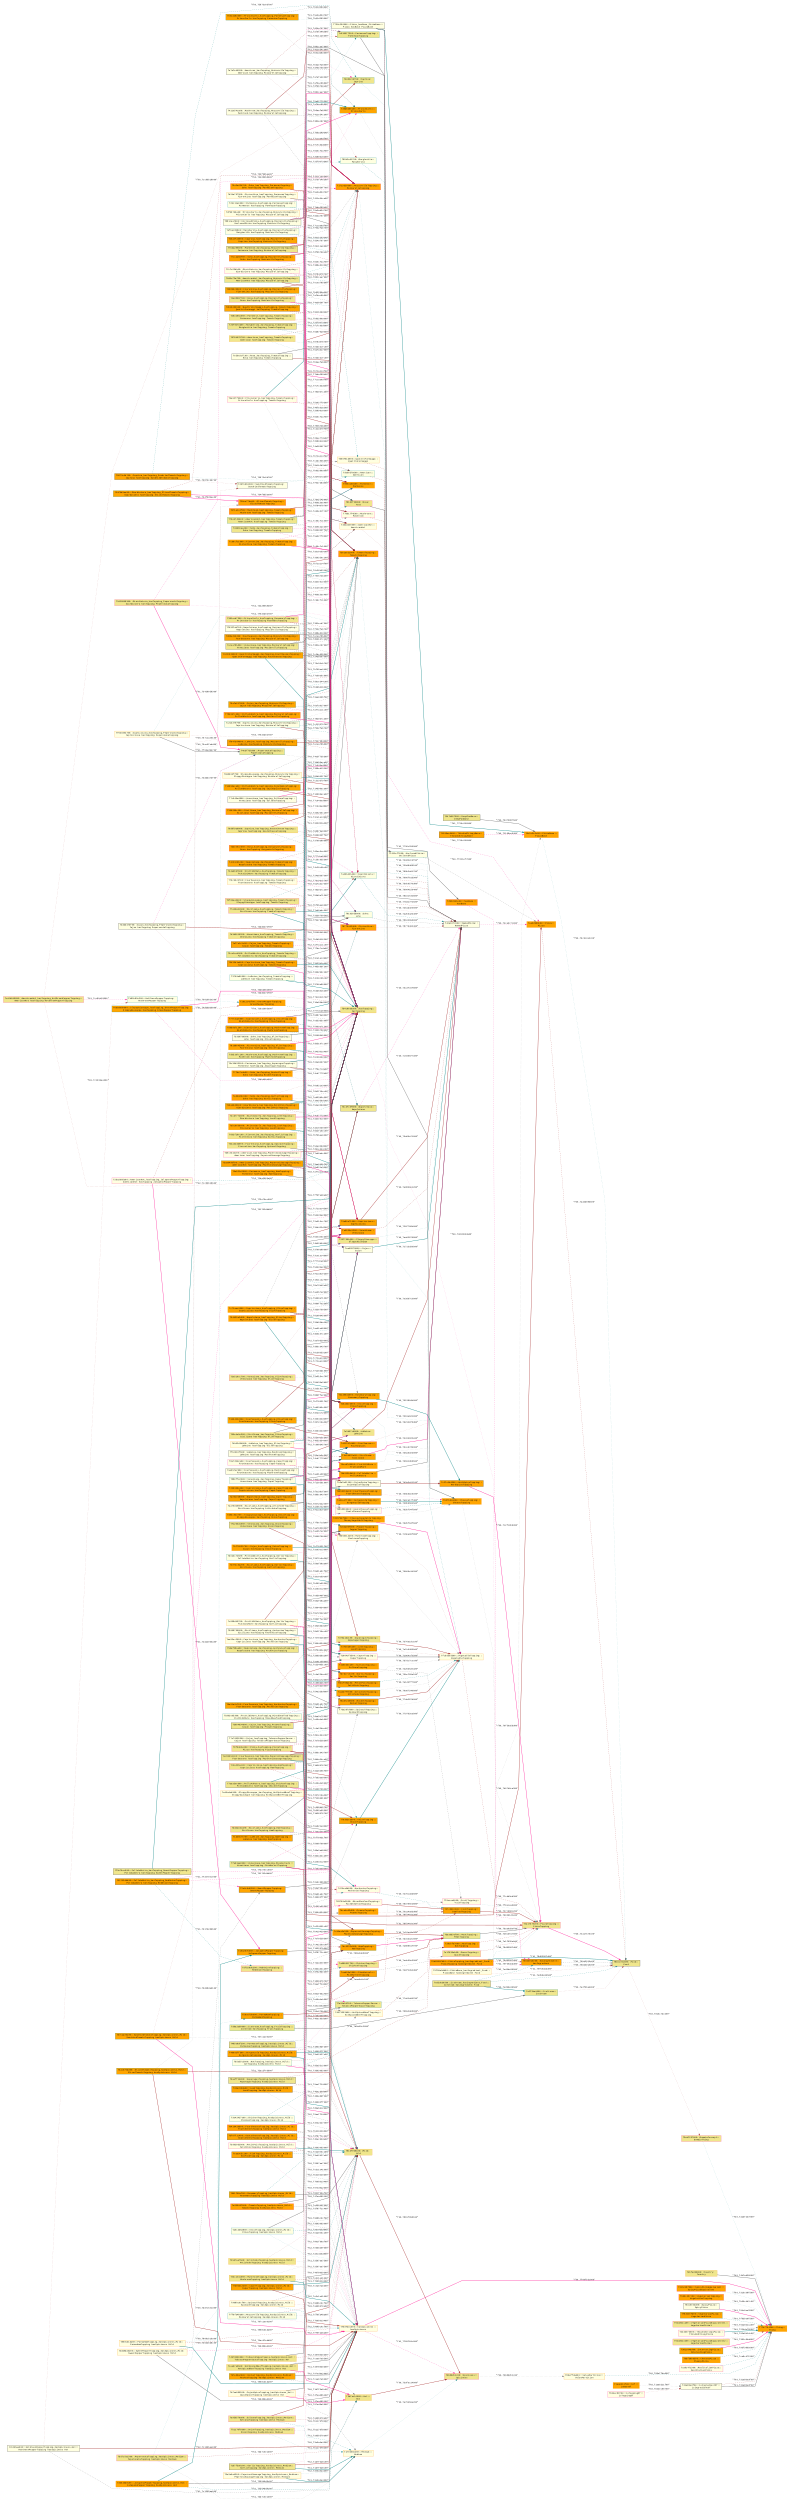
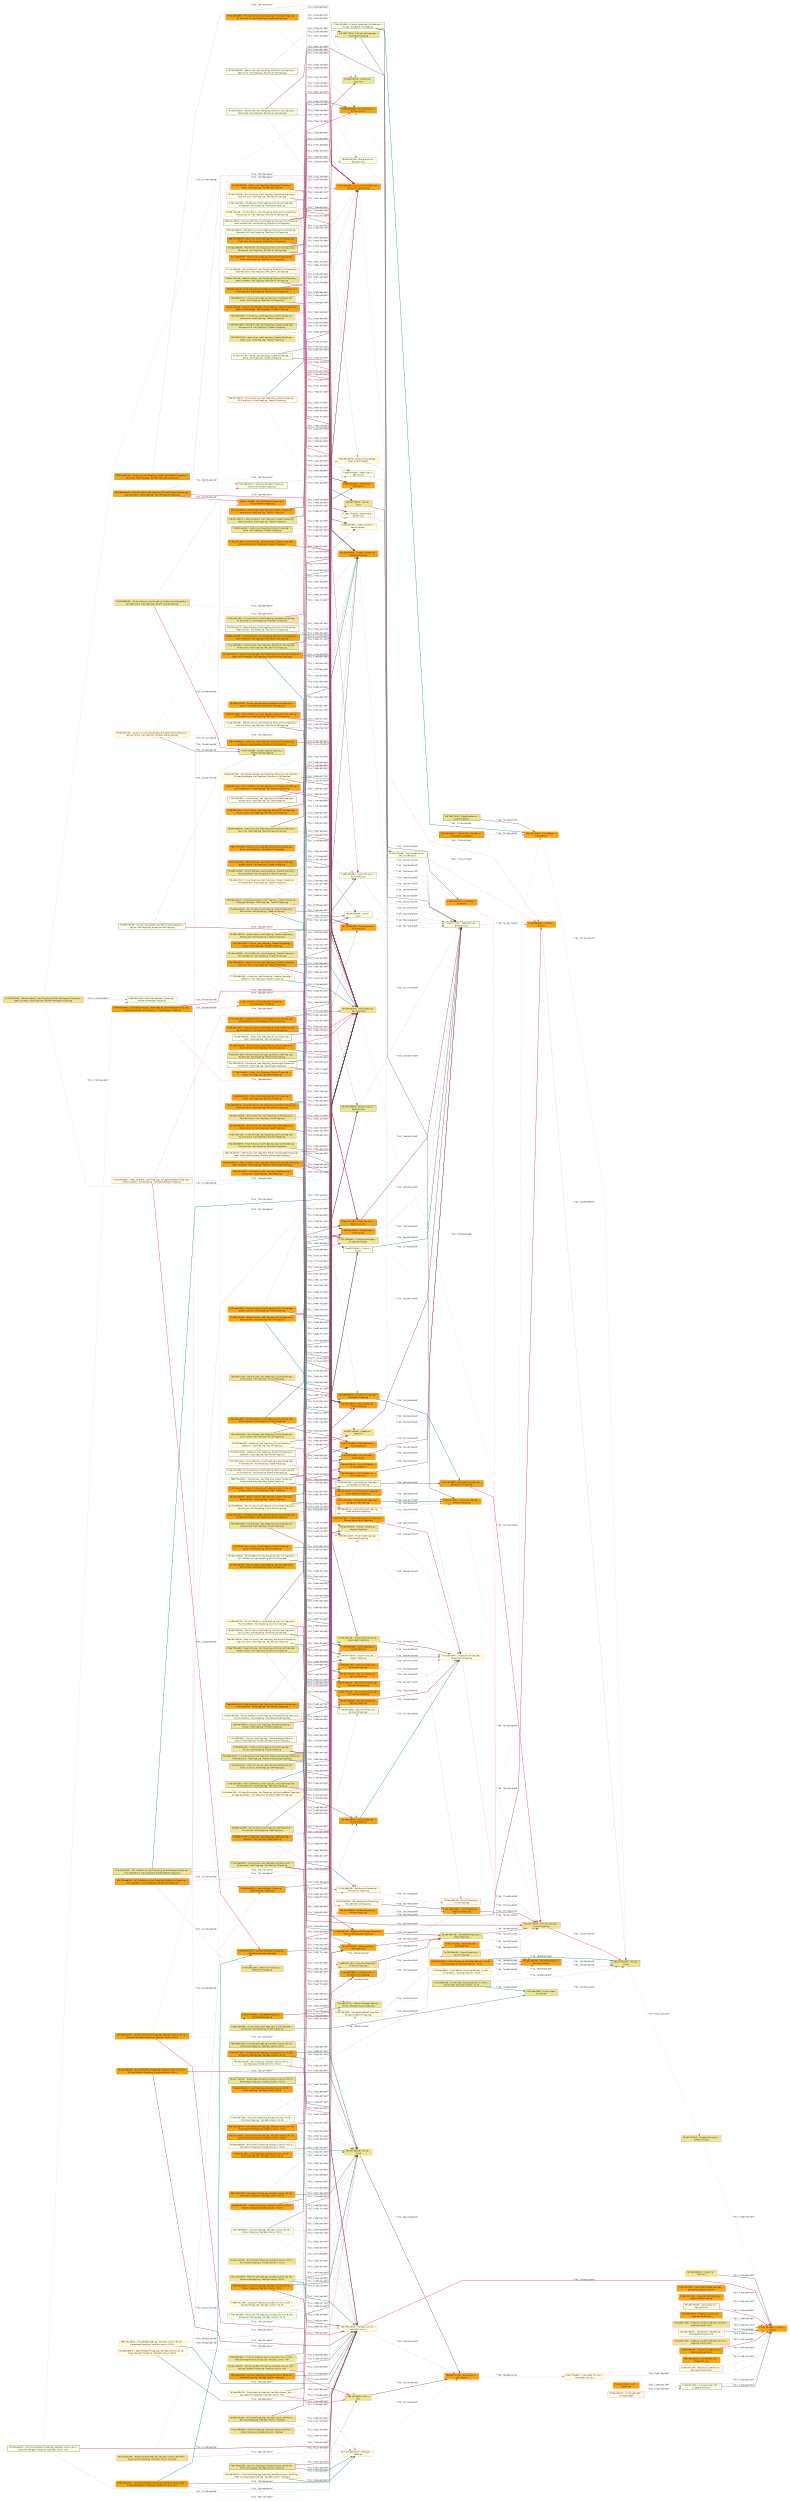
node "Tc5ba90f800::PepperTopping:: PepperTopping": fillcolor orange -> khaki
node "Tdaa6d3ef00::MeatTopping:: MeatTopping": label "Tdaa6d3ef00::MeatTopping:: MeatTopping" -> "Tdaa6d3ef00::ParmaHamTopping:: MeatTopping"
node "T568d2b1c00::Spiciness:: Spiciness": fillcolor khaki -> orange
